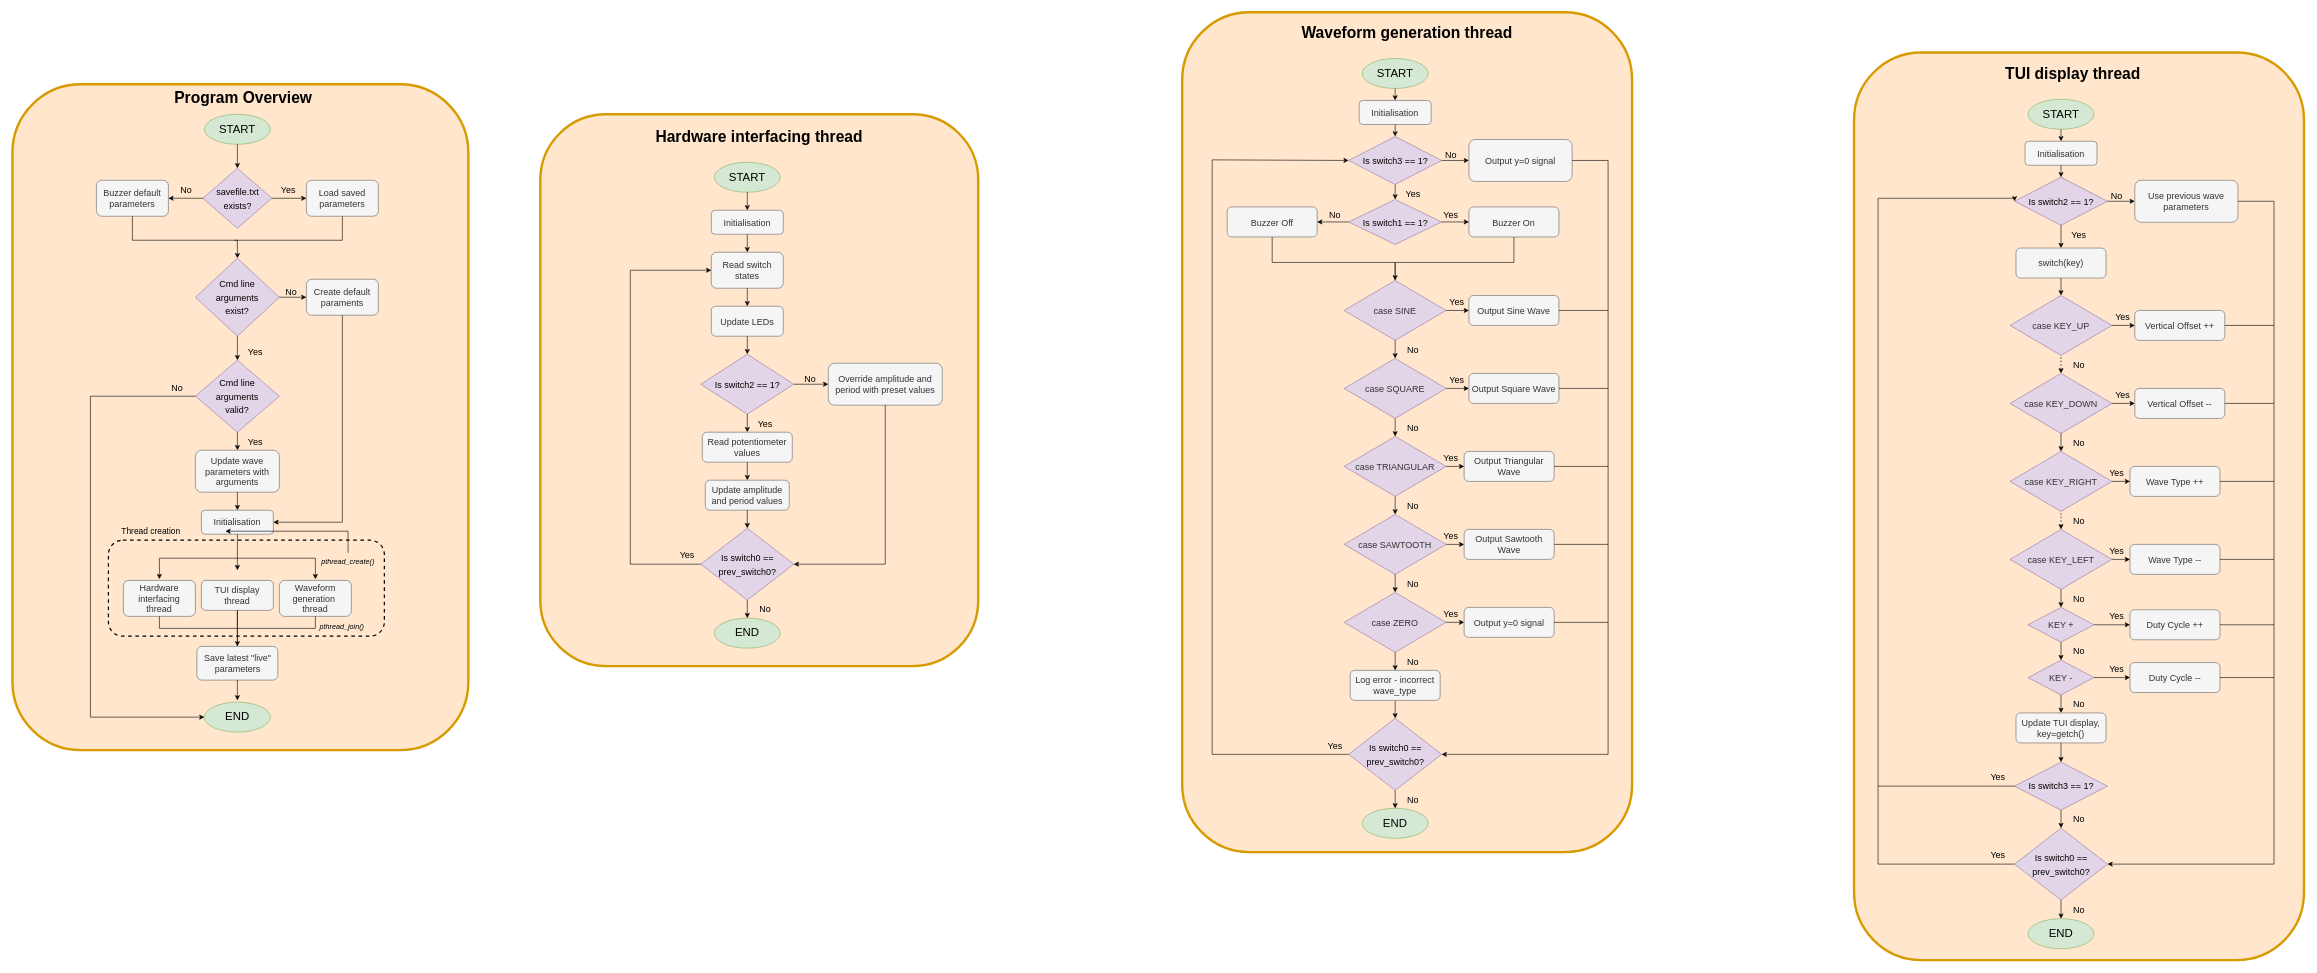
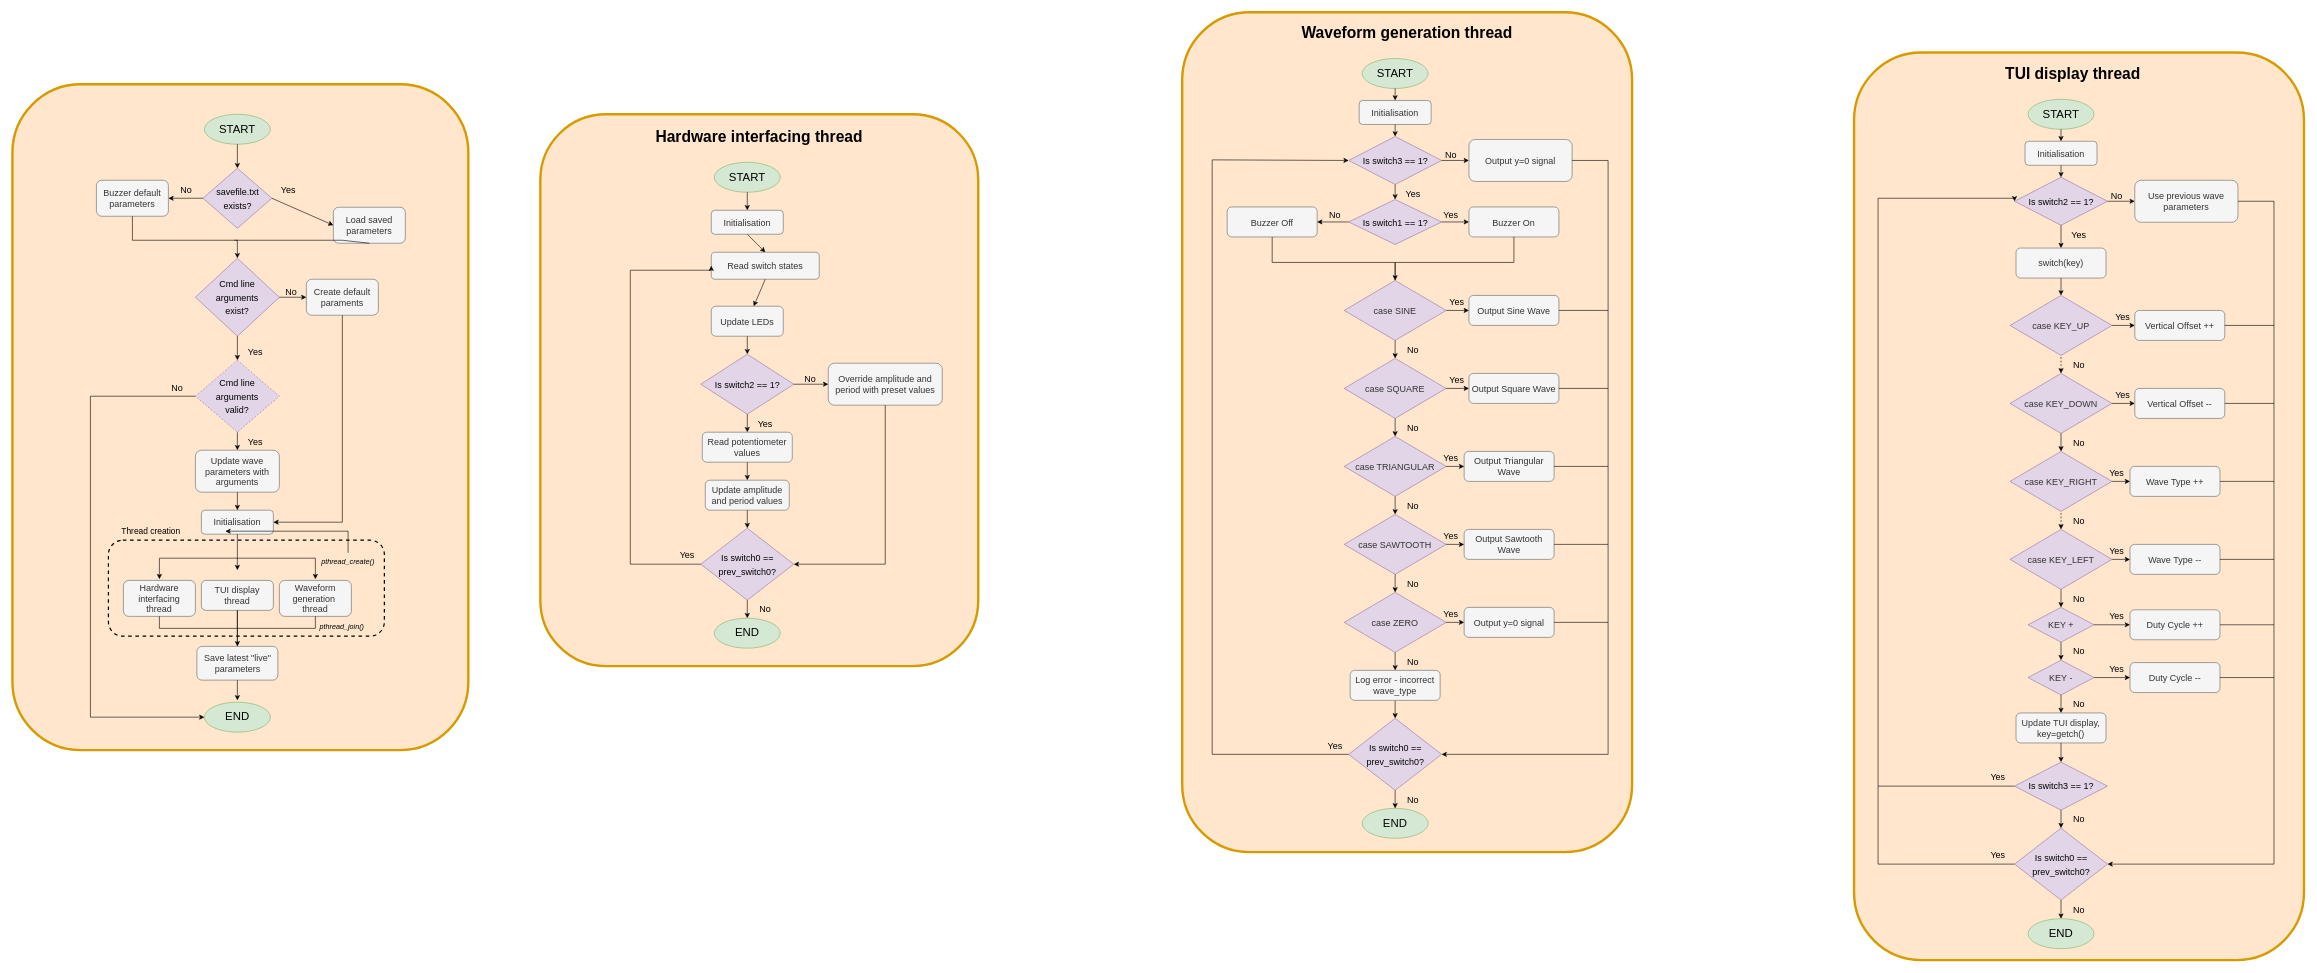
node "Program Overview": removed
node "Load saved parameters": moved (342, 198) -> (369, 225)
node "Read switch states": size 72x36 -> 108x27
node "Cmd line arguments valid?": style solid -> dashed
